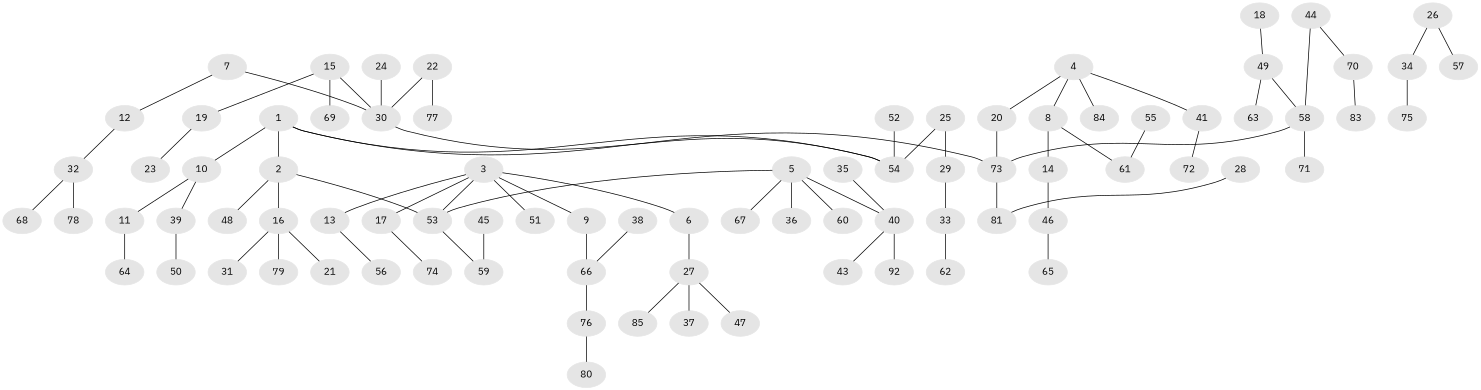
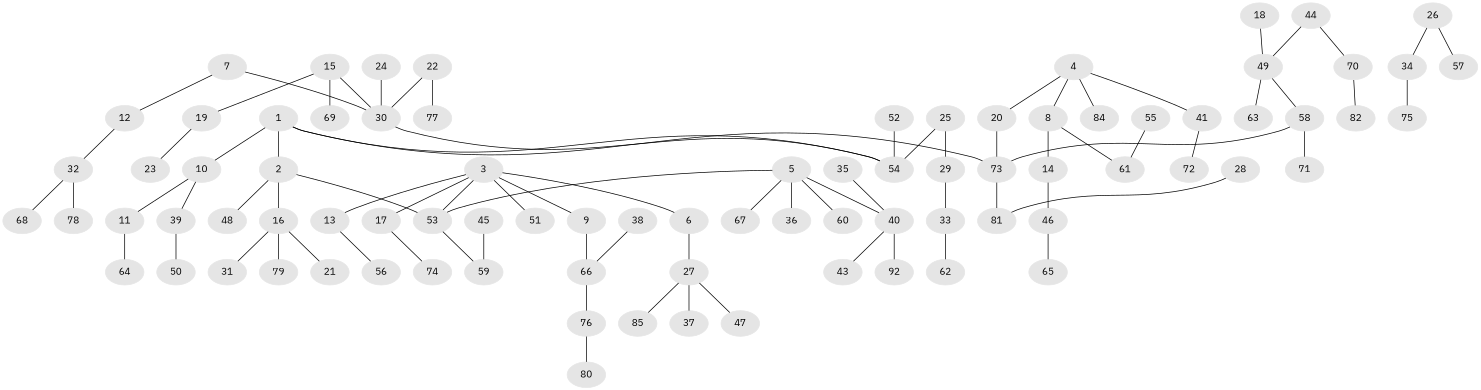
edge "44" -- "58": now "44" -- "49"
node "83": label "83" -> "82"
